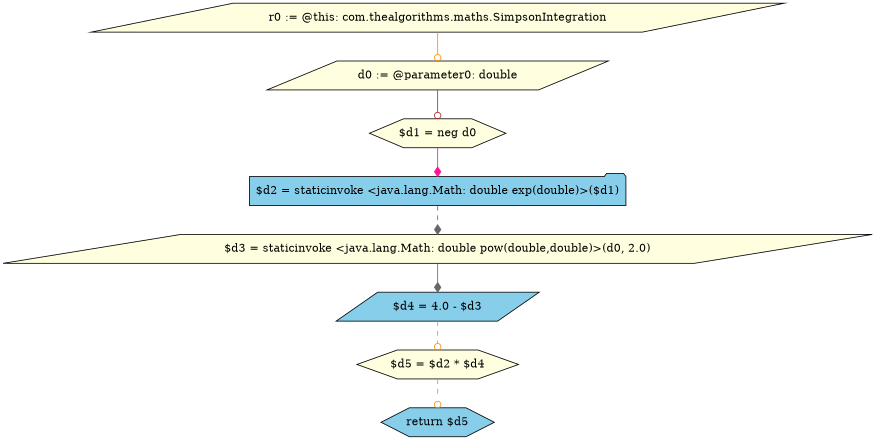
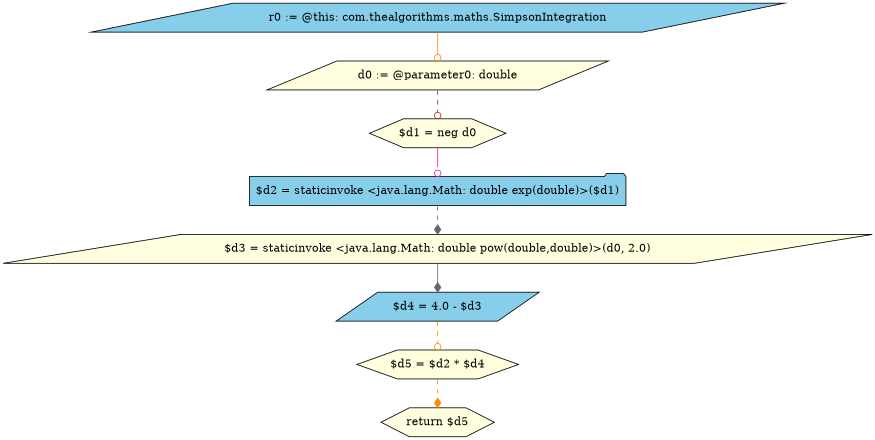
node "r0 := @this: com.thealgorithms.maths.SimpsonIntegration": fillcolor lightyellow -> skyblue
edge "d0 := @parameter0: double" -> "$d1 = neg d0": style solid -> dashed
edge "$d1 = neg d0" -> "$d2 = staticinvoke <java.lang.Math: double exp(double)>($d1)": arrowhead diamond -> odot
edge "$d5 = $d2 * $d4" -> "return $d5": arrowhead odot -> diamond
node "return $d5": fillcolor skyblue -> lightyellow
